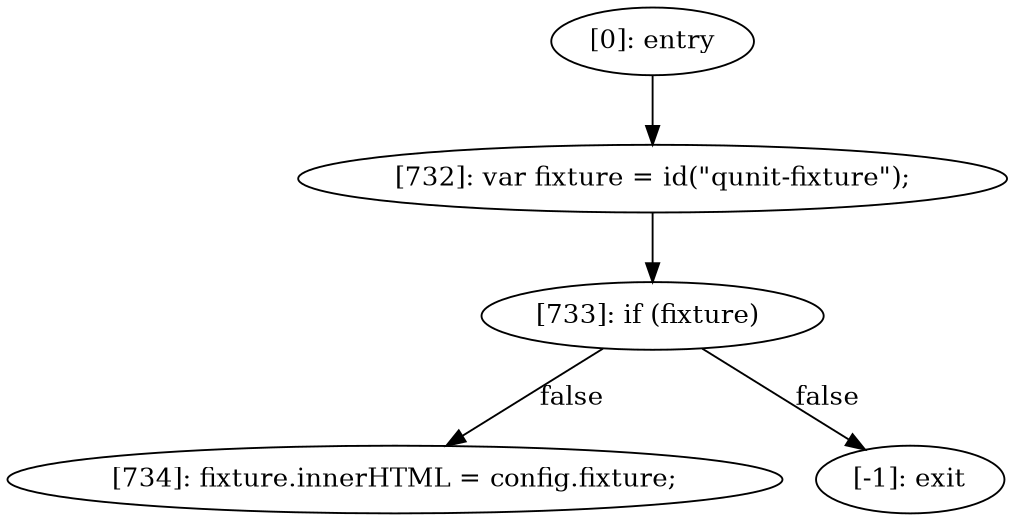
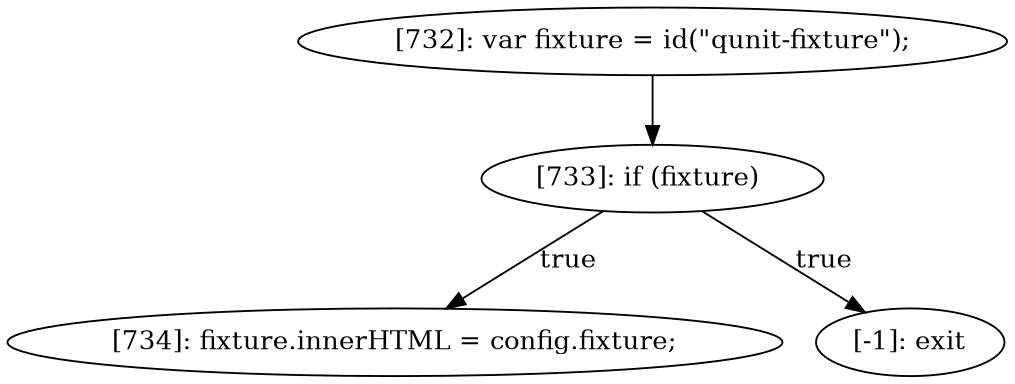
node "[0]: entry": removed
edge "[733]: if (fixture)" -> "[734]: fixture.innerHTML = config.fixture;": label "false" -> "true"
edge "[733]: if (fixture)" -> "[-1]: exit": label "false" -> "true"
